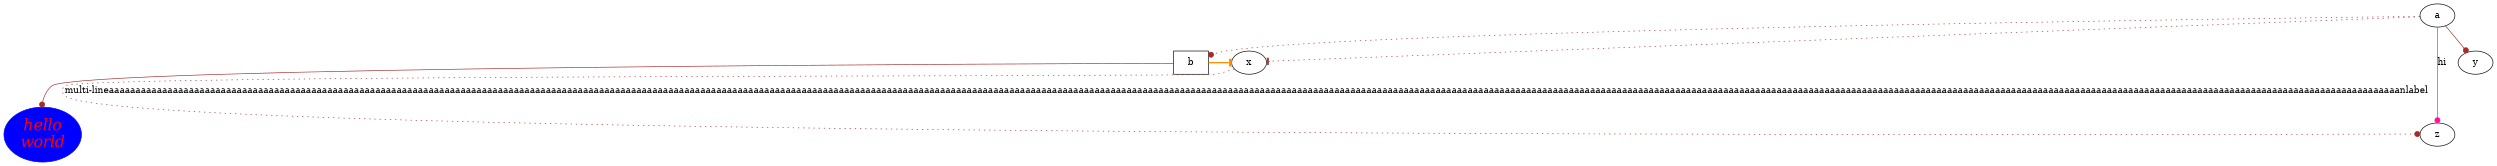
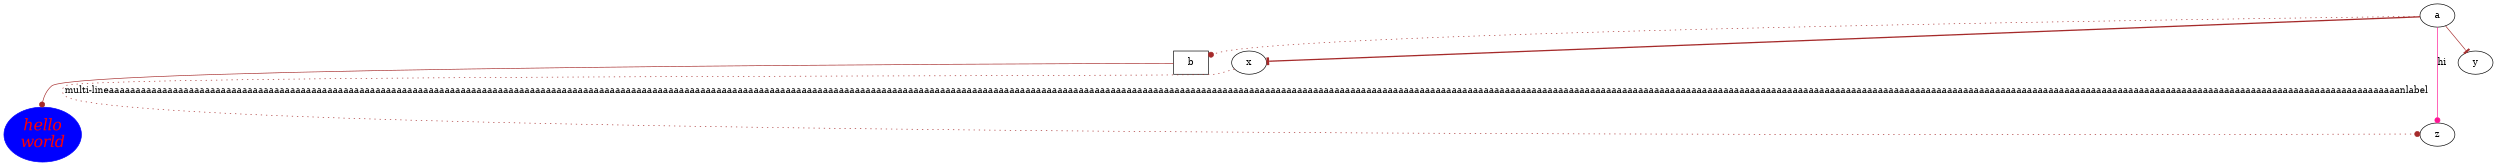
edge "a" -> "y": arrowhead dot -> tee
edge "a" -> "x": style dotted -> bold
edge "b" -> "x": removed
